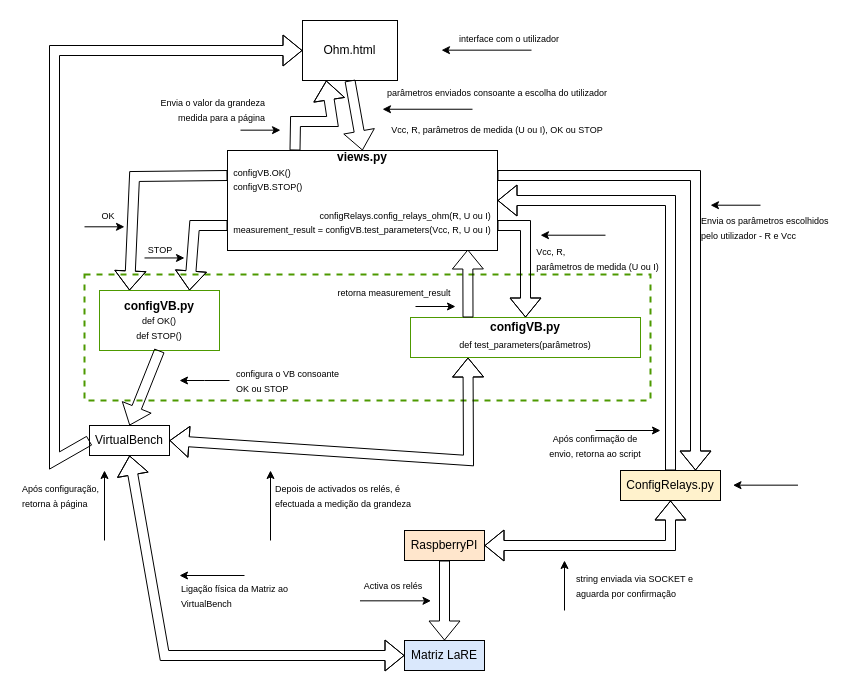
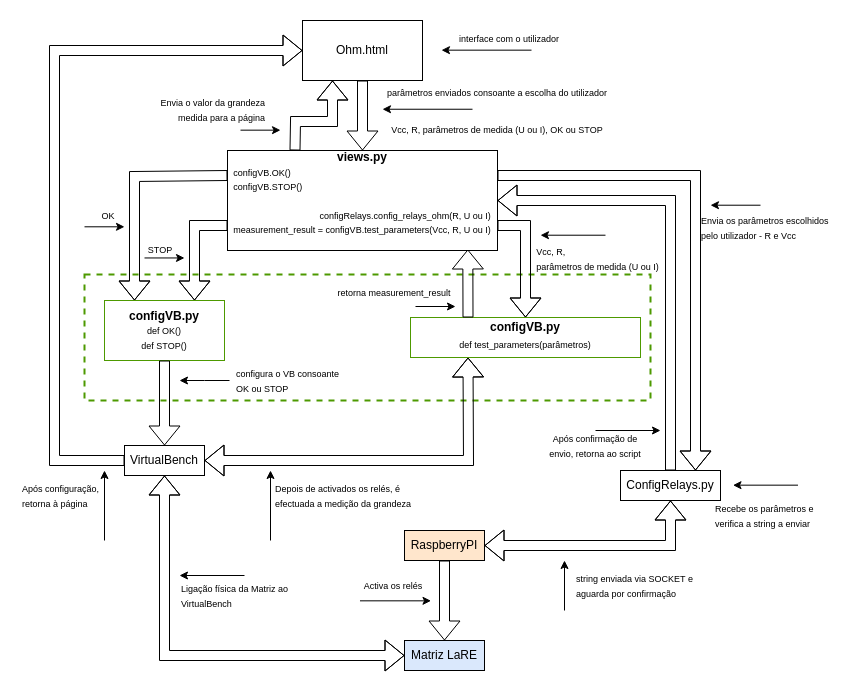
node "Ohm.html": size 95x60 -> 120x60
node "configVB.py def OK() def STOP()": moved (160, 321) -> (165, 331)
node "VirtualBench": moved (130, 441) -> (165, 461)
node "ConfigRelays.py": fillcolor #fff2cc -> #ffffff
node "Recebe os parâmetros e verifica a string a enviar": added
